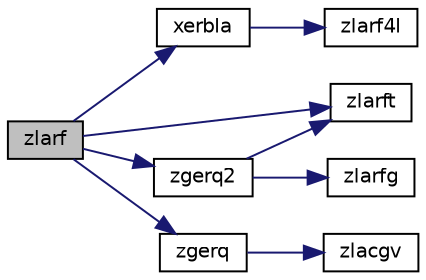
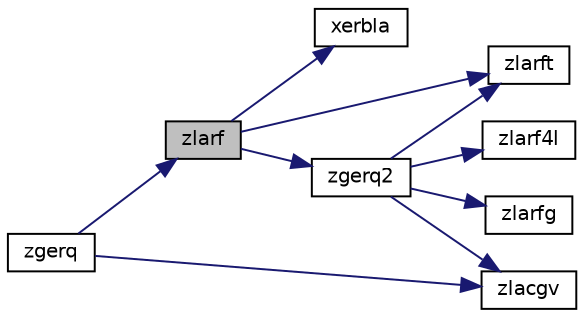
edge "xerbla" -> "zlarf4l": now "zgerq2" -> "zlarf4l"
edge "zlarf" -> "zgerq": reversed
edge "zgerq2" -> "zlacgv": added
